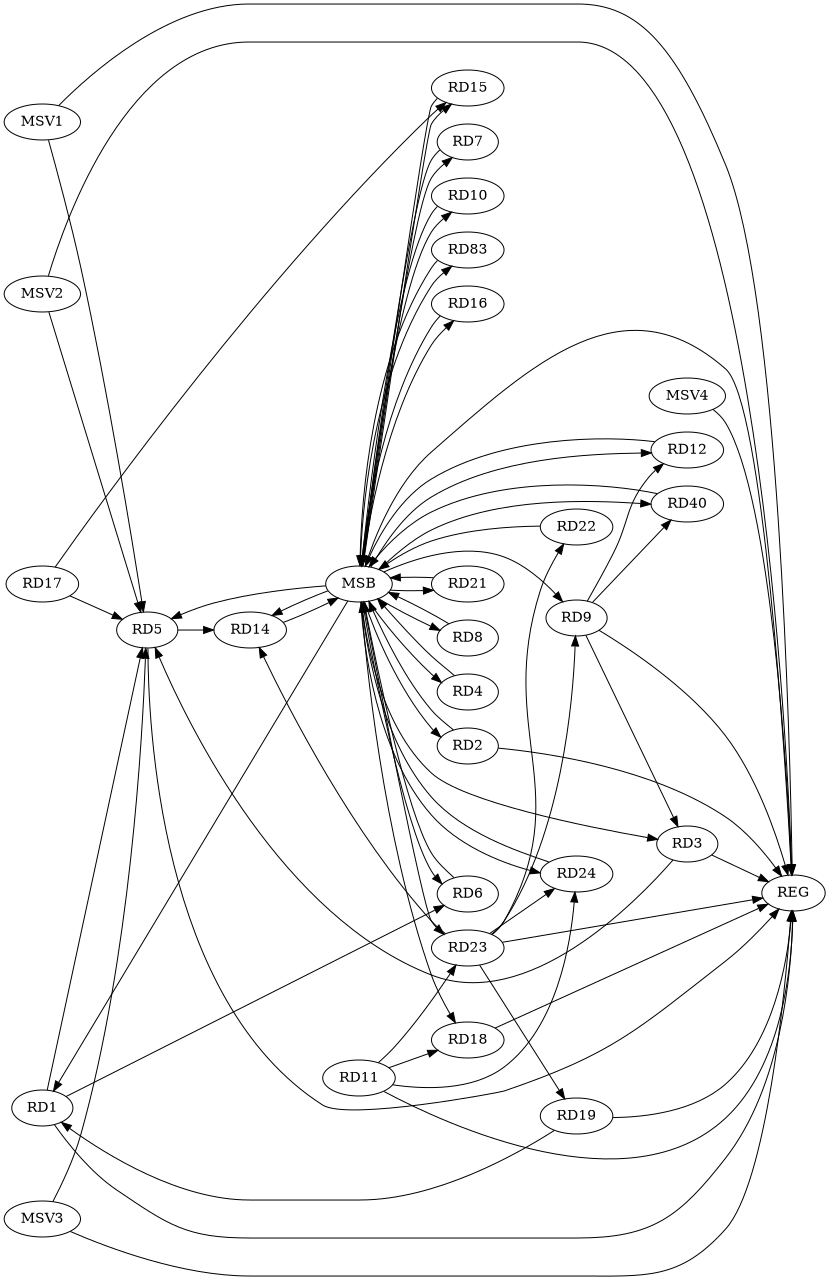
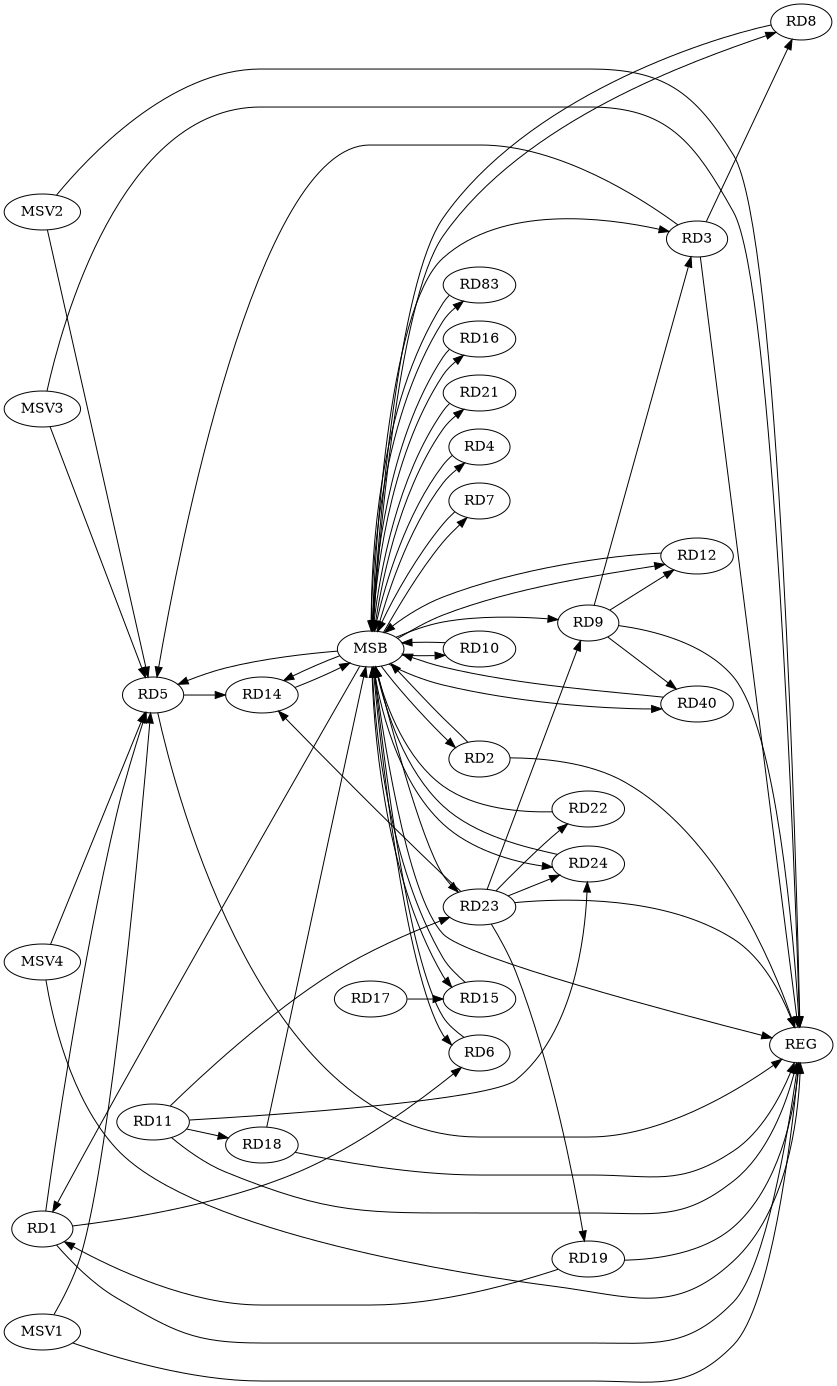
edge "RD3" -> "RD8": added
edge "RD17" -> "RD5": now "MSV4" -> "RD5"
edge "MSB" -> "RD18": reversed
